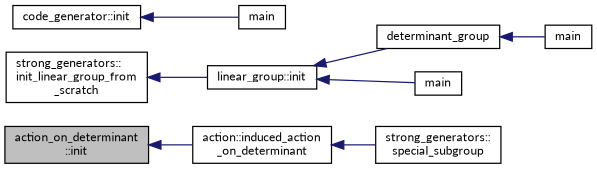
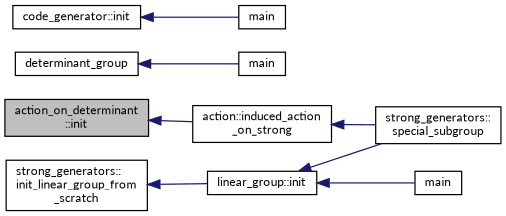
edge "determinant_group" -> "linear_group::init": now "strong_generators:: special_subgroup" -> "linear_group::init"
node "action::induced_action _on_determinant": label "action::induced_action _on_determinant" -> "action::induced_action _on_strong"
